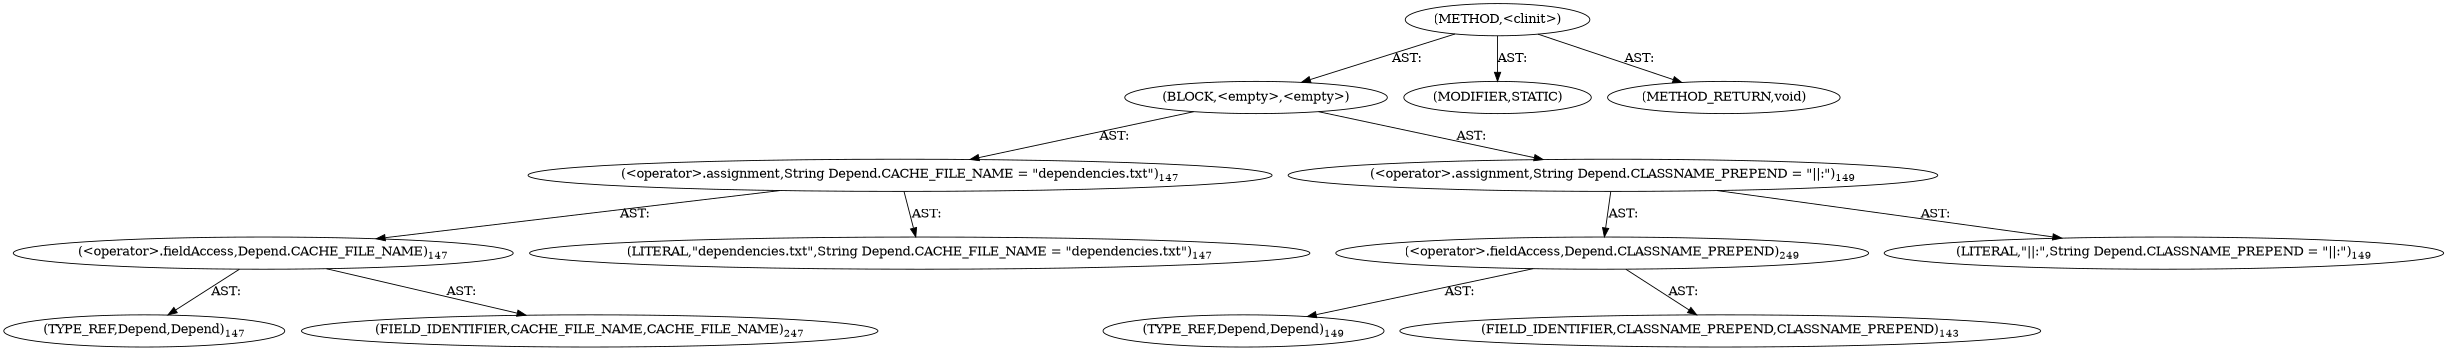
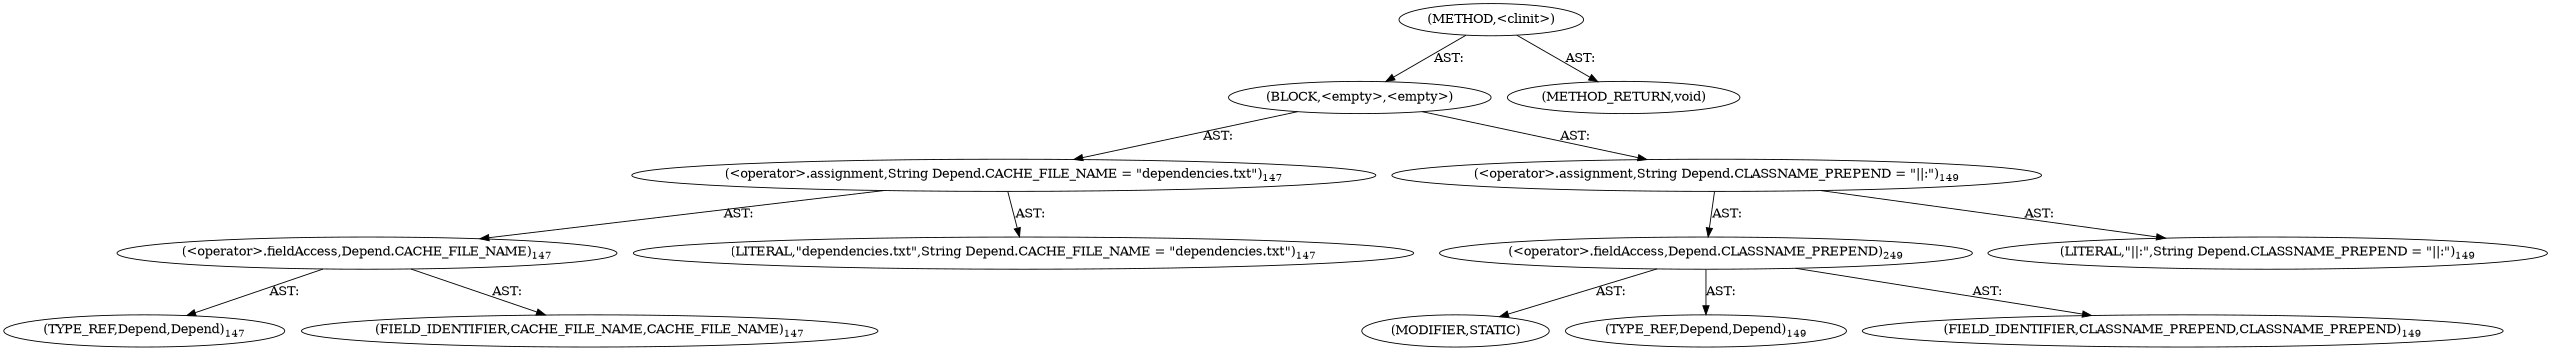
edge "(METHOD,<clinit>)" -> "(MODIFIER,STATIC)": now "(<operator>.fieldAccess,Depend.CLASSNAME_PREPEND)" -> "(MODIFIER,STATIC)"
node "(FIELD_IDENTIFIER,CACHE_FILE_NAME,CACHE_FILE_NAME)": text "247" -> "147"
node "(FIELD_IDENTIFIER,CLASSNAME_PREPEND,CLASSNAME_PREPEND)": text "143" -> "149"
